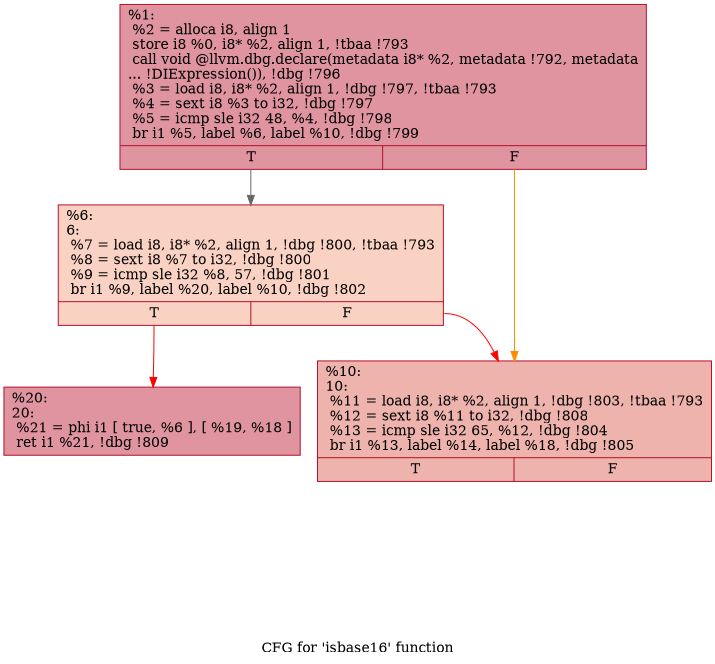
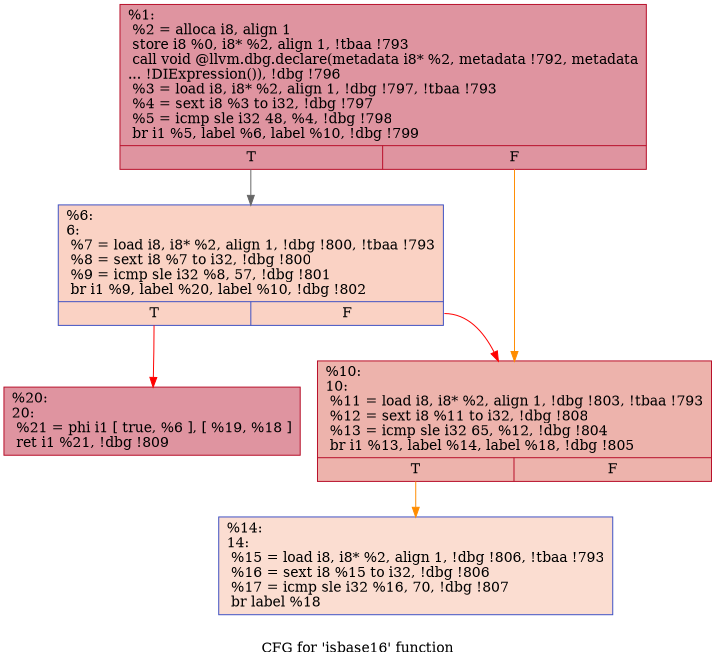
node "%6:": color #b70d28ff -> #3d50c3ff
node "%14:": added
